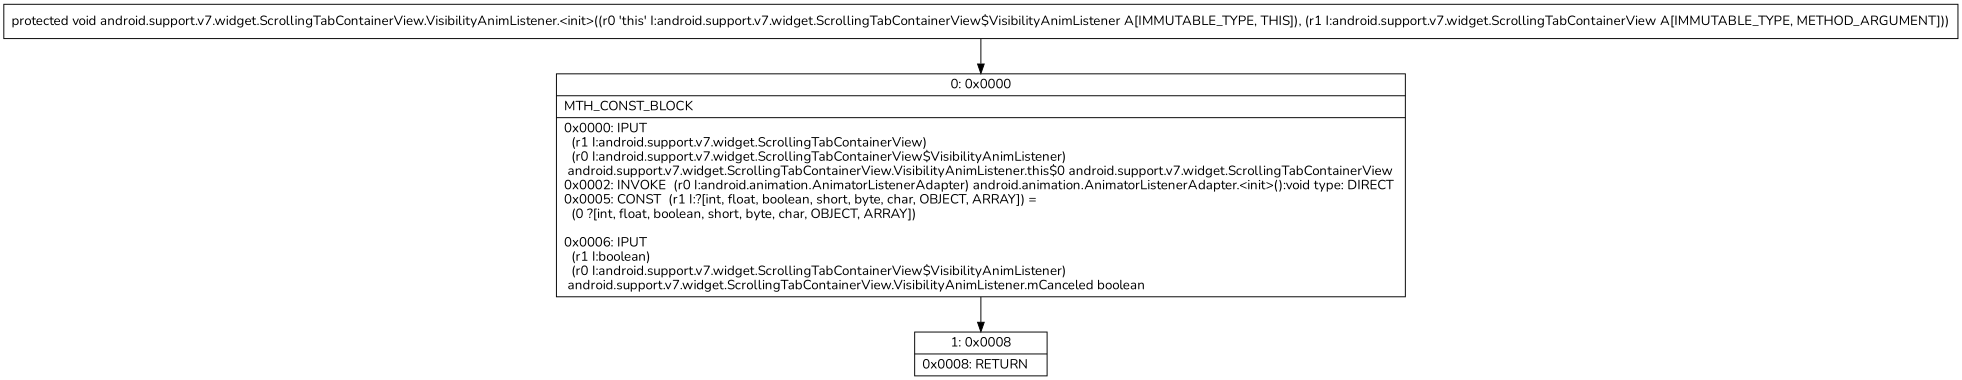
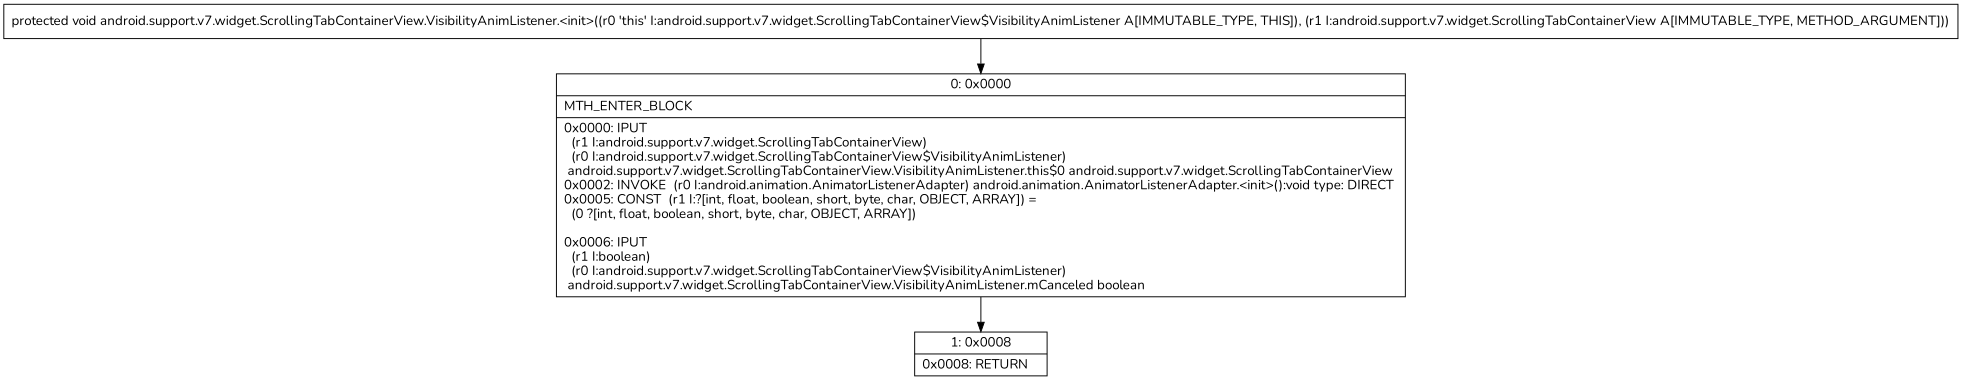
node "0: 0x0000": text "MTH_CONST_BLOCK" -> "MTH_ENTER_BLOCK"
